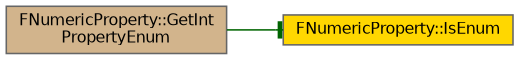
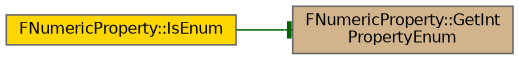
edge "FNumericProperty::GetInt PropertyEnum" -> "FNumericProperty::IsEnum": reversed
